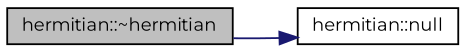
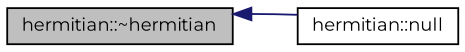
edge "hermitian::~hermitian" -> "hermitian::null": reversed
